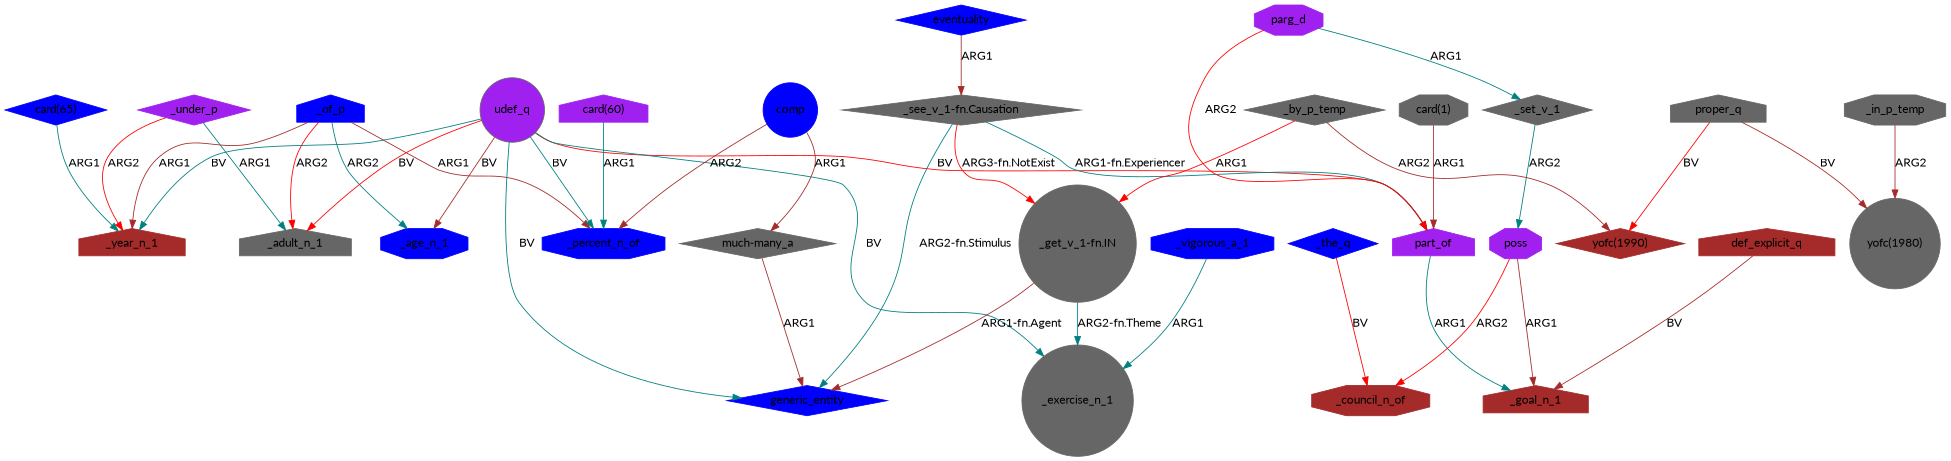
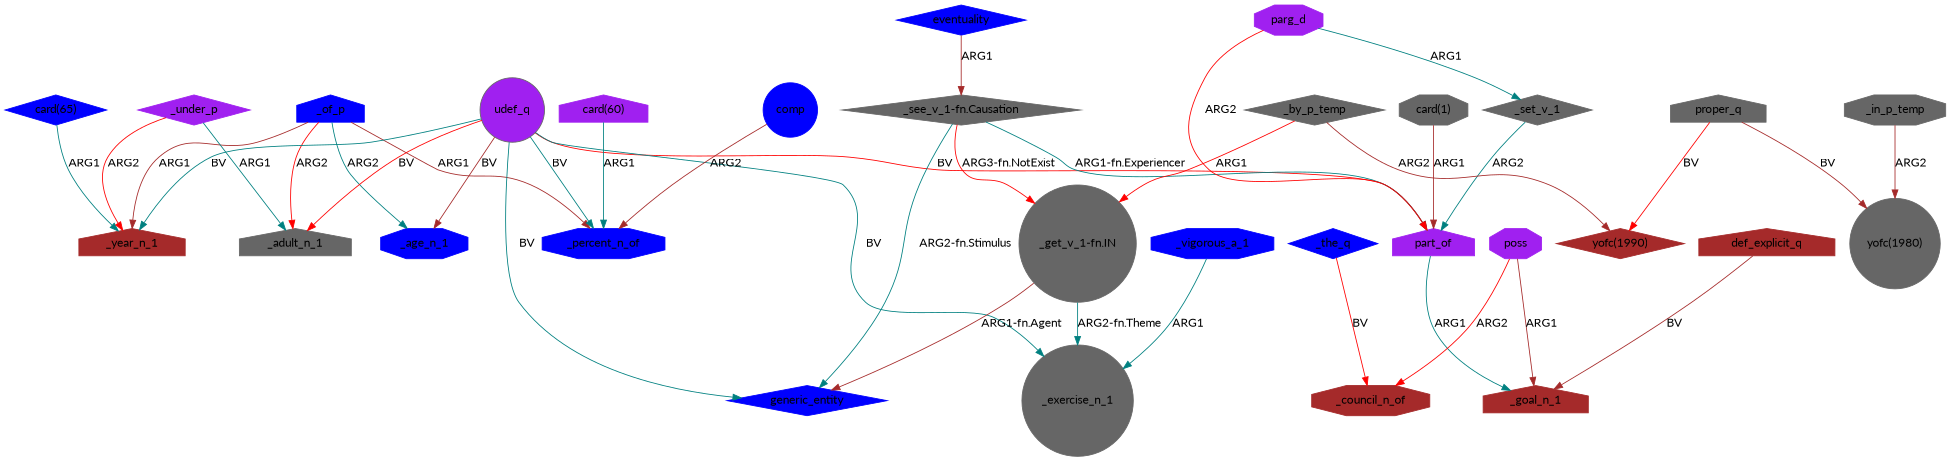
edge "_set_v_1" -> "poss": now "_set_v_1" -> "part_of"
node "much-many_a": removed
